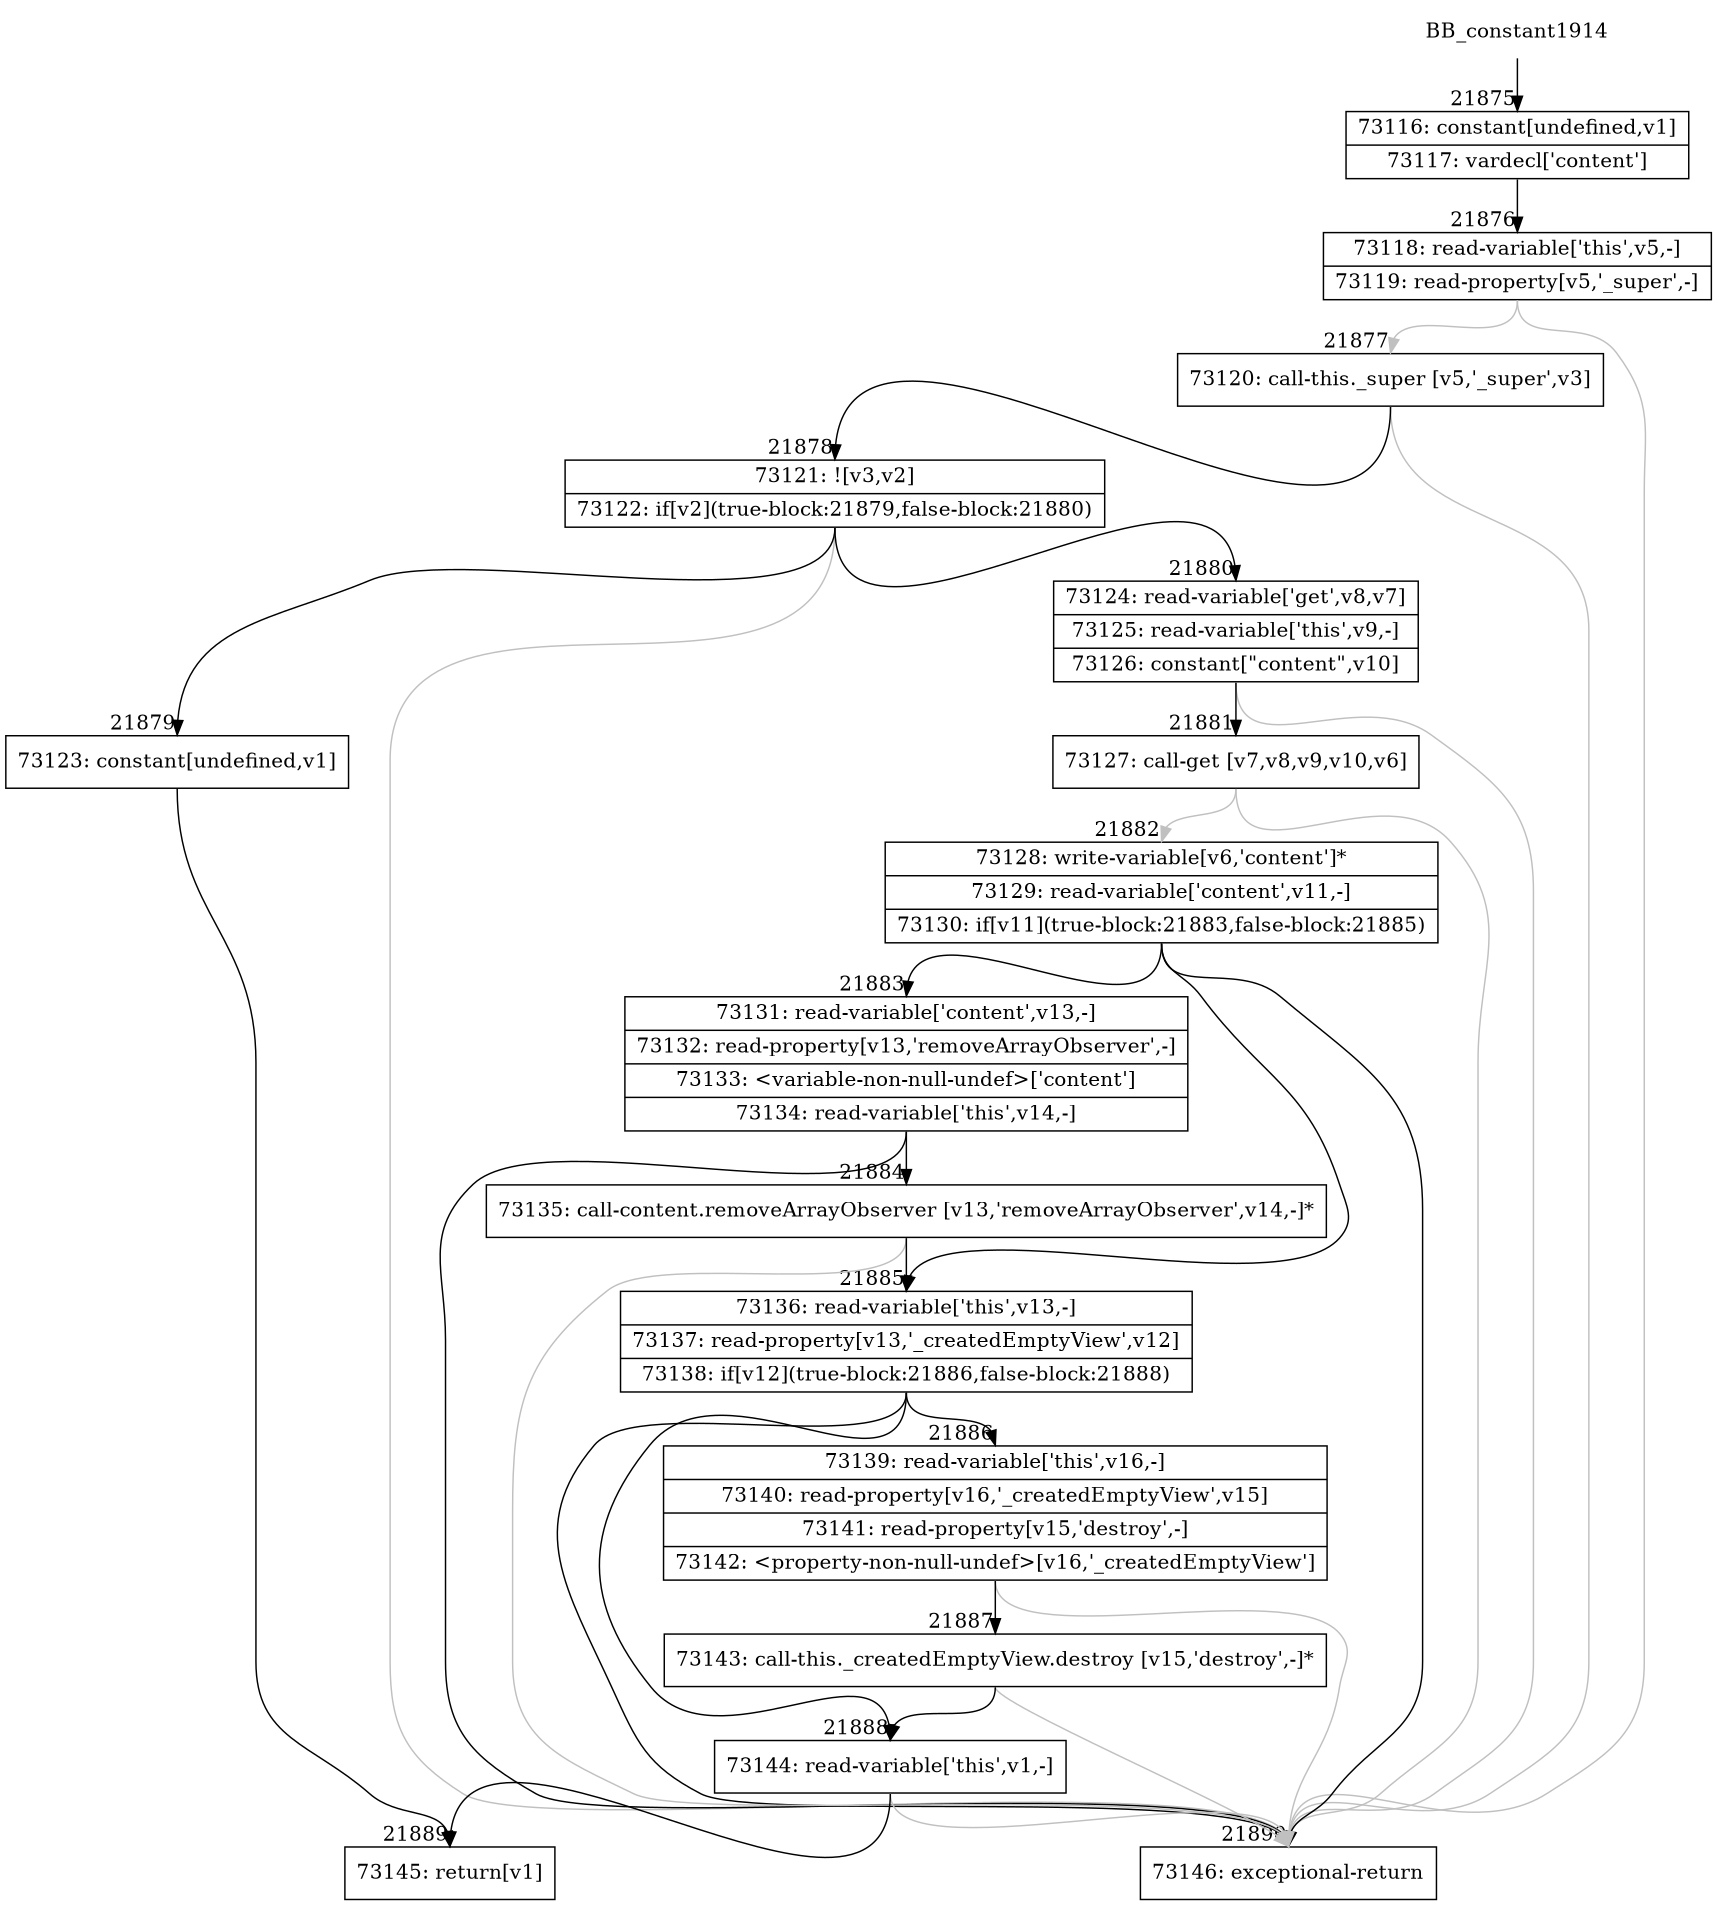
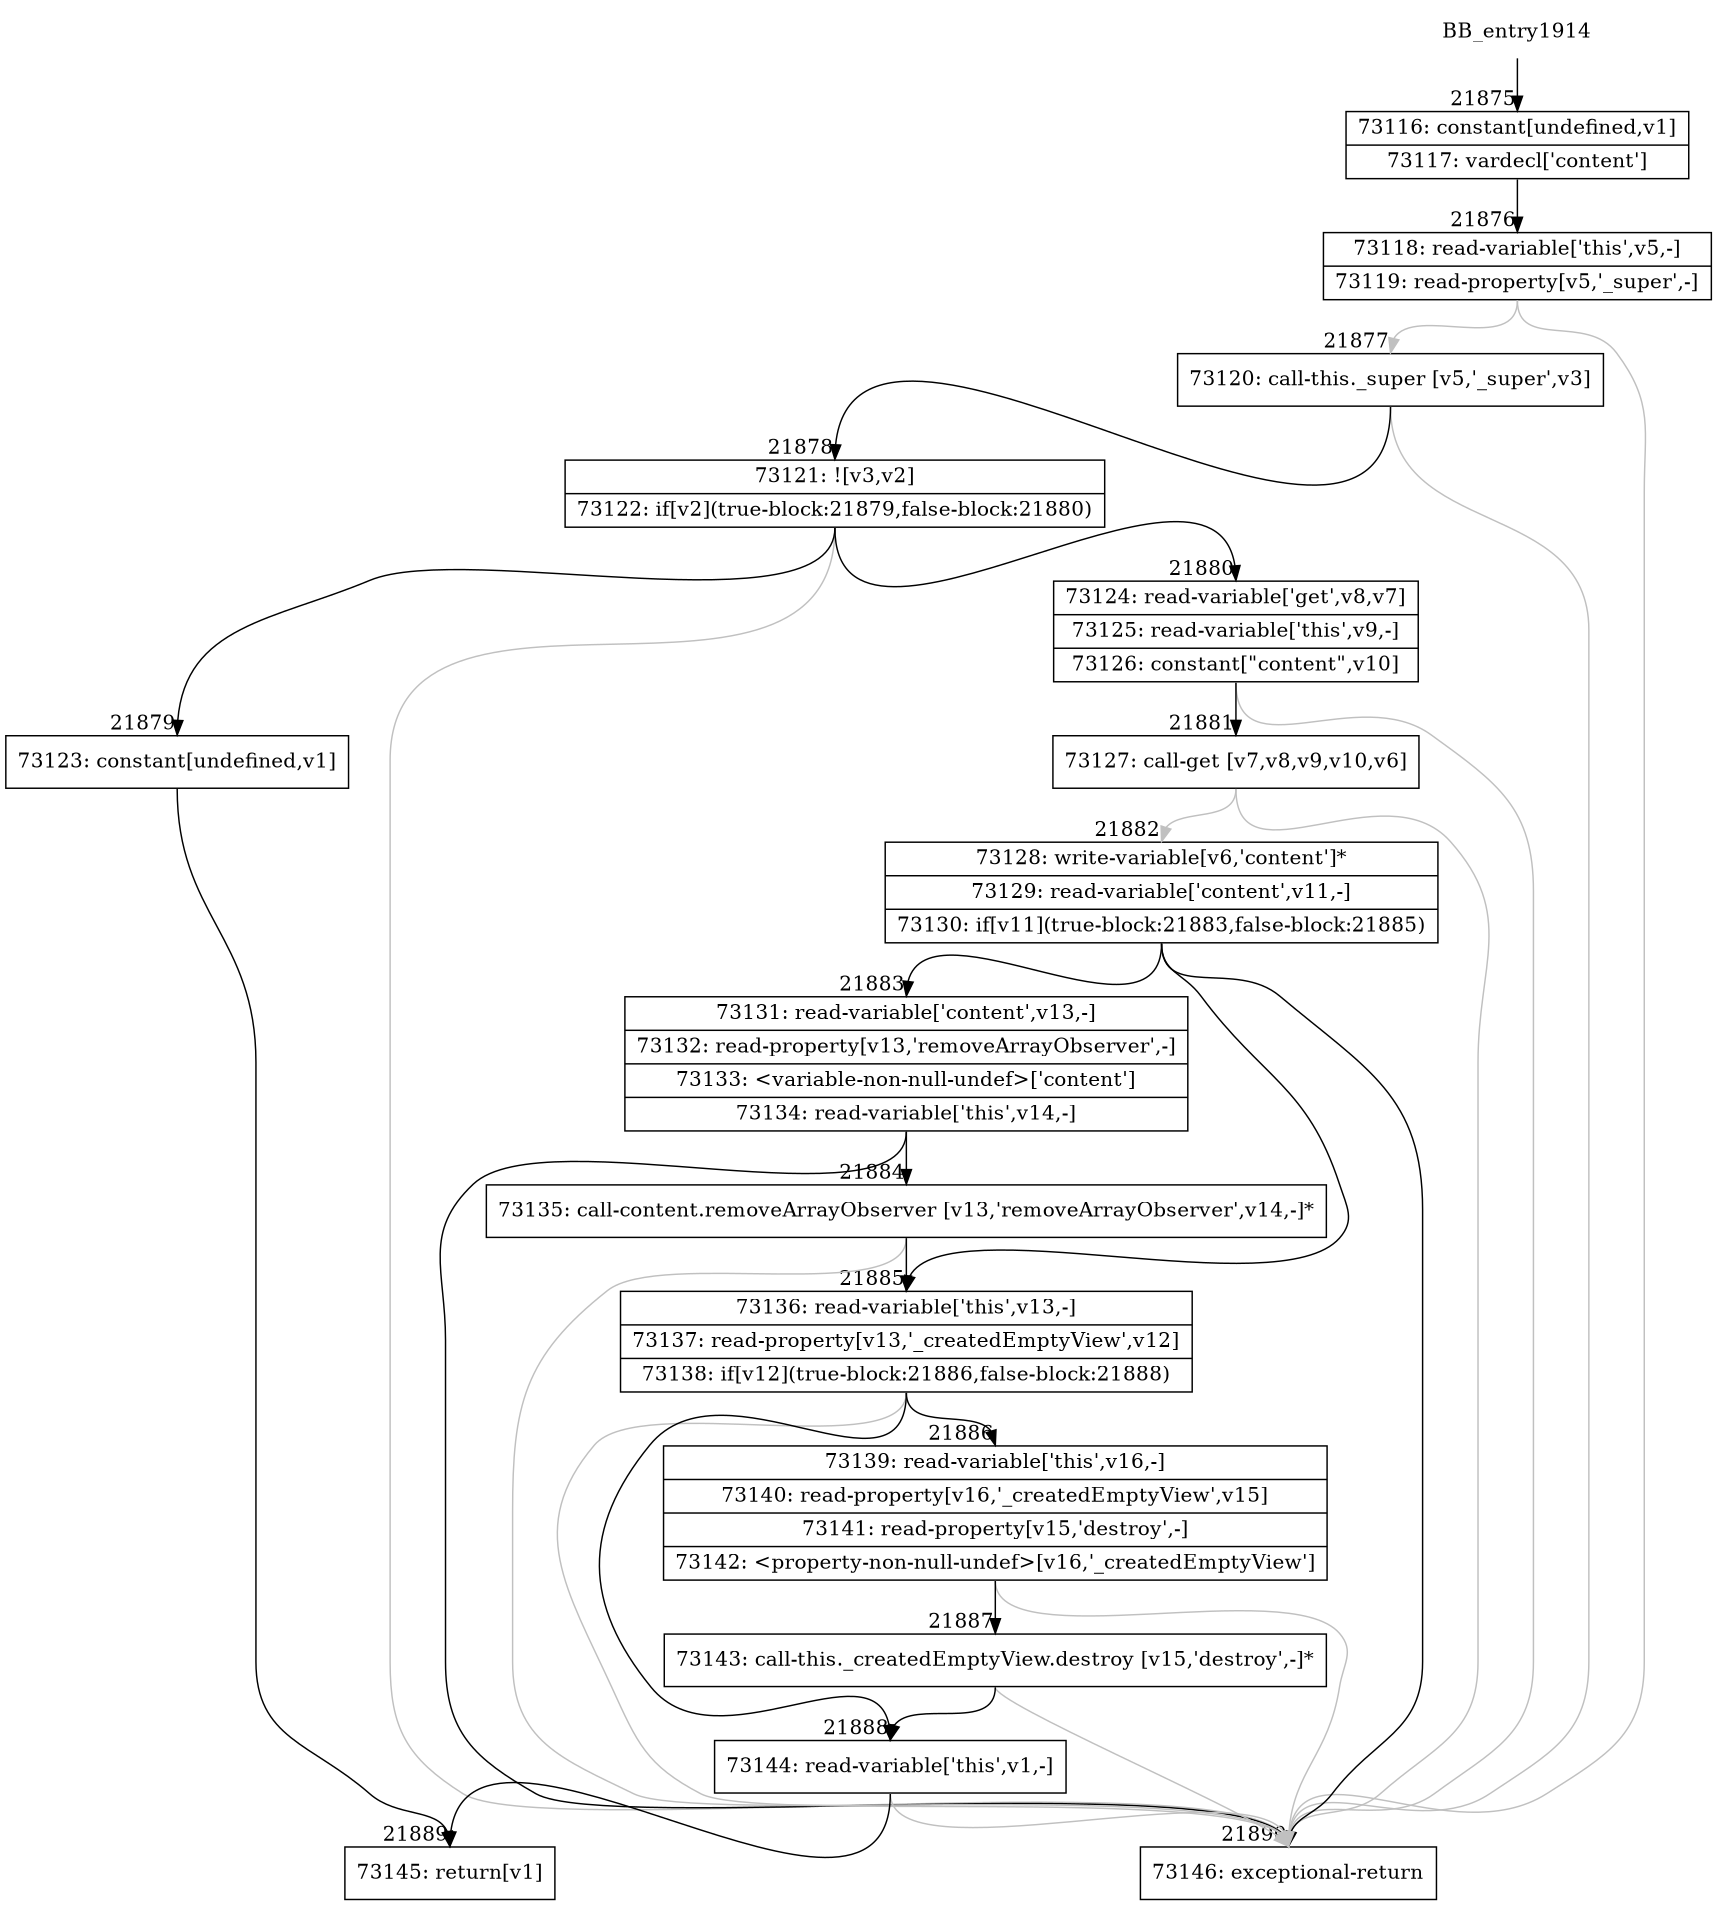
node "BB_constant1914": label "BB_constant1914" -> "BB_entry1914"
edge "73136: read-variable['this',v13,-]" -> "73146: exceptional-return": color black -> gray
